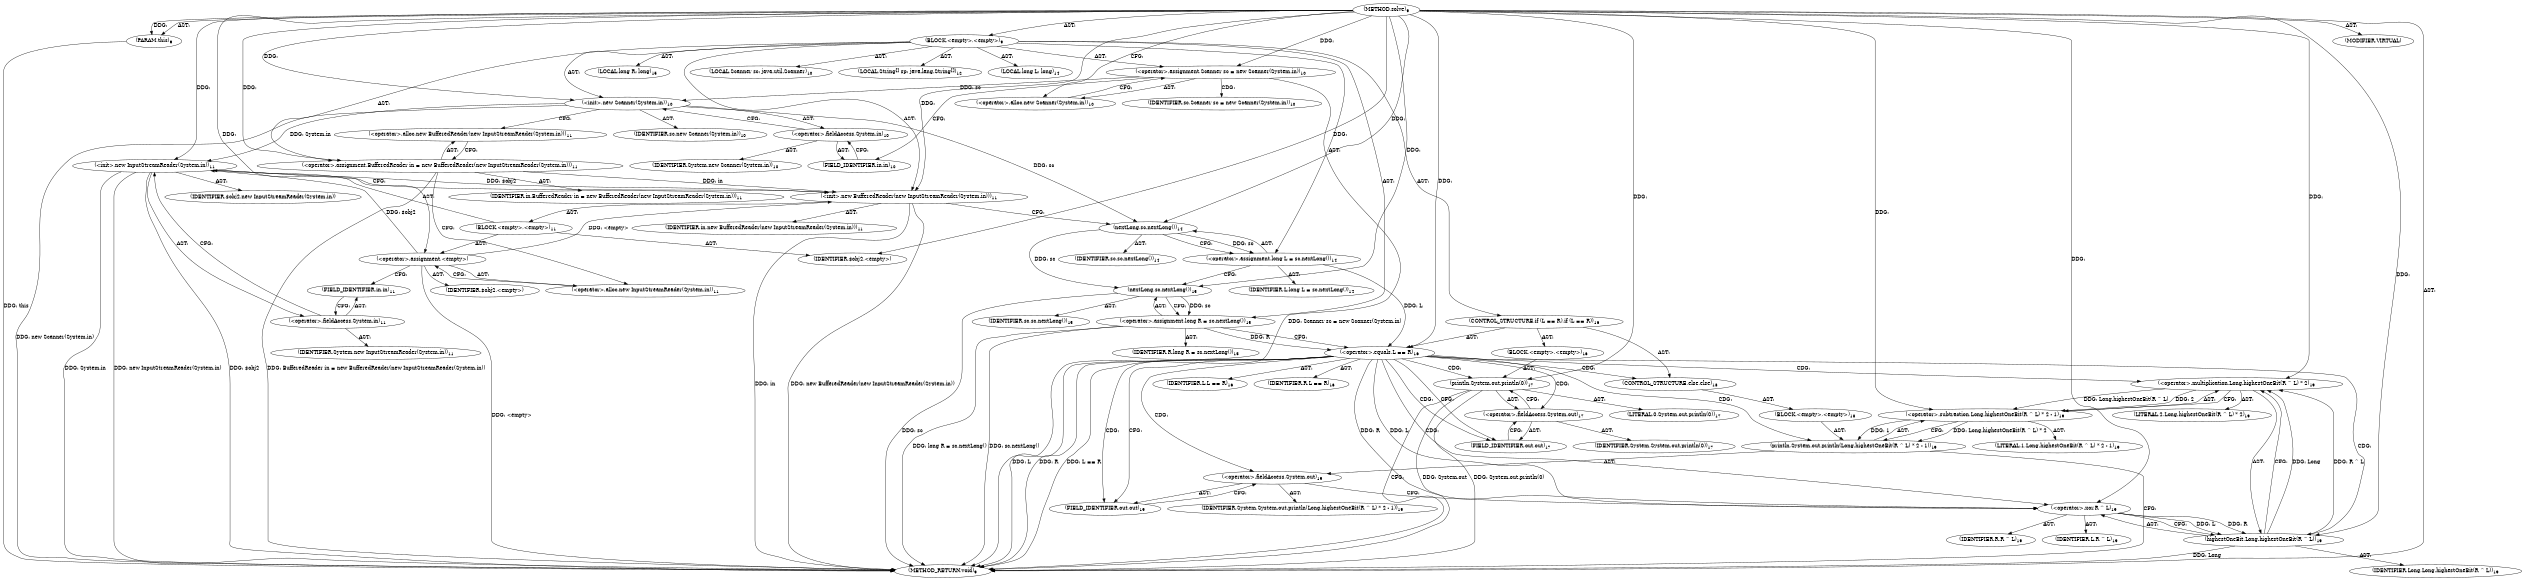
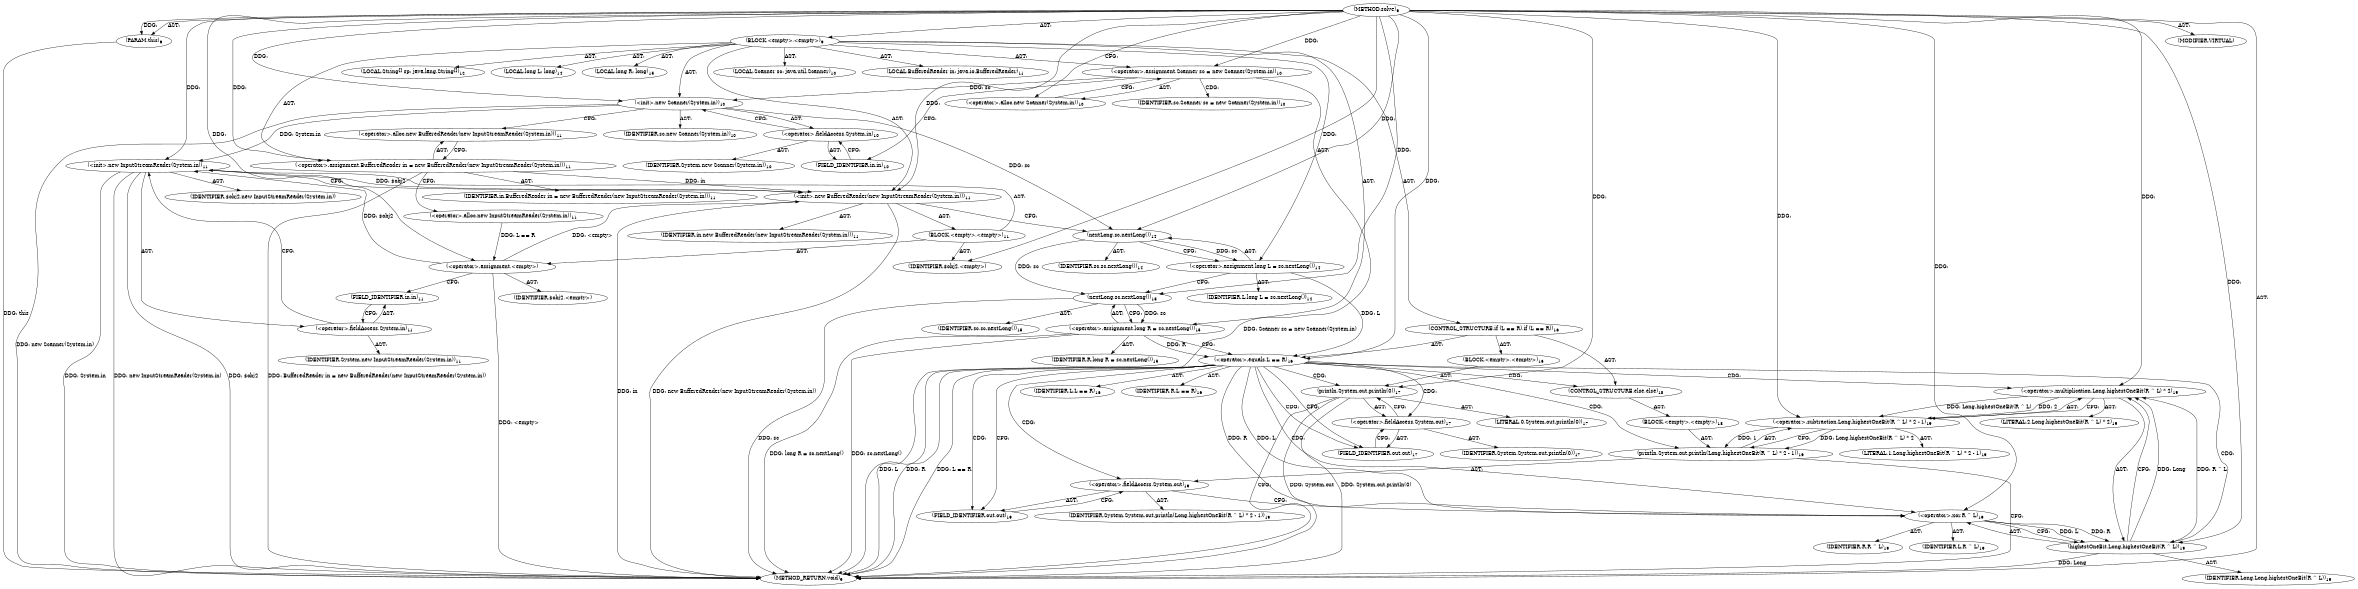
node "(LOCAL,BufferedReader in: java.io.BufferedReader)": added
edge "(<operator>.alloc,new InputStreamReader(System.in))" -> "(<operator>.assignment,<empty>)": label "CFG: " -> "DDG: L == R"
edge "(<operator>.assignment,<empty>)" -> "(<operator>.alloc,new InputStreamReader(System.in))": removed, label "AST:"
